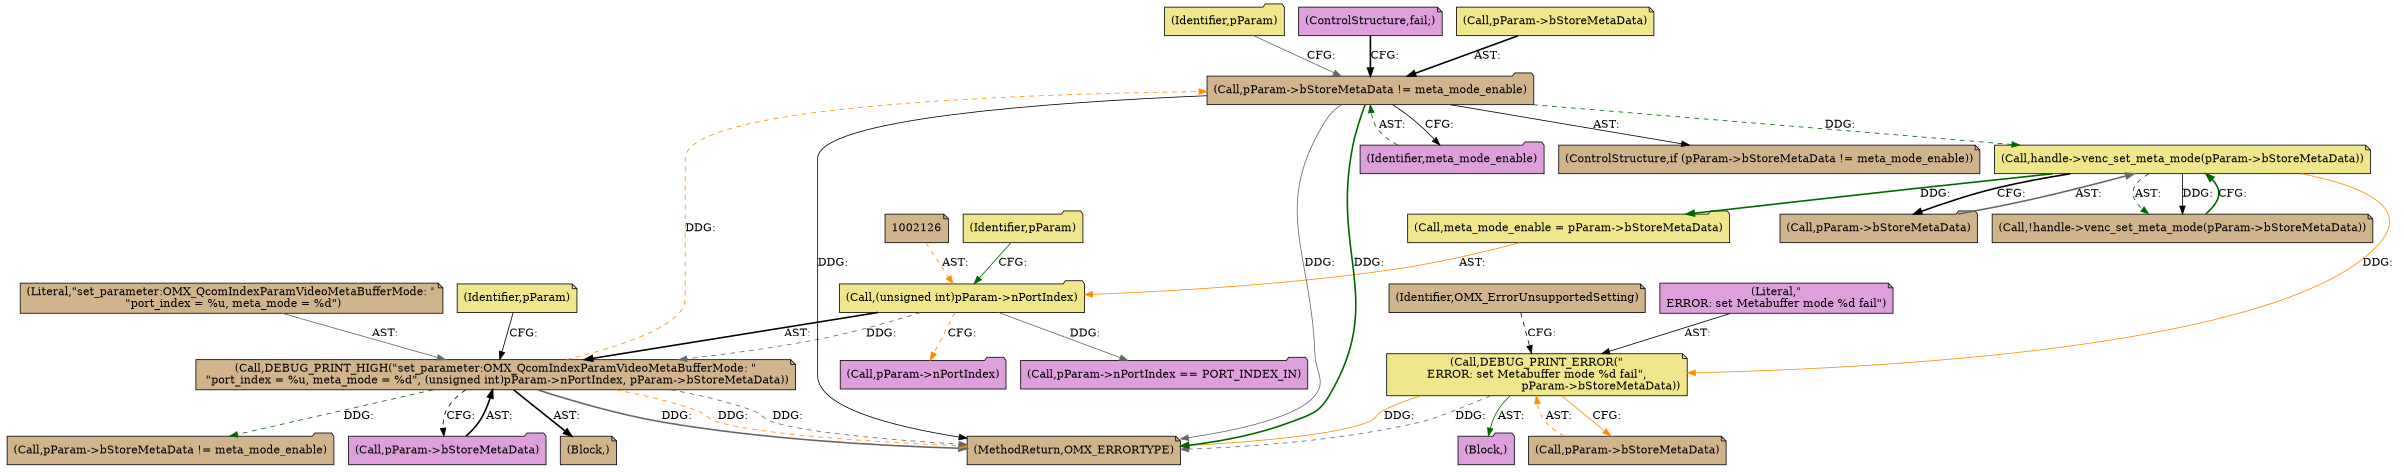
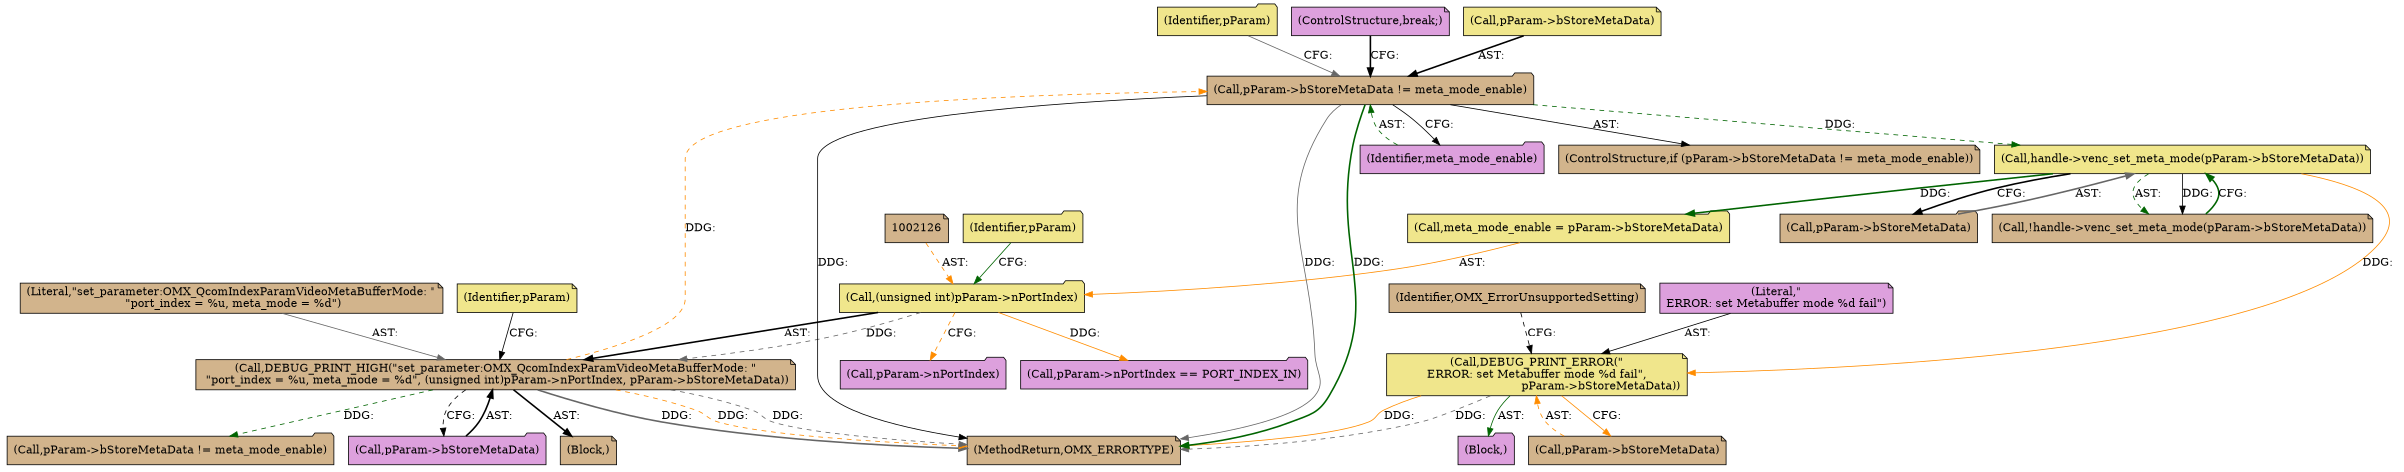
node "(ControlStructure,fail;)": label "(ControlStructure,fail;)" -> "(ControlStructure,break;)"
edge "(Call,(unsigned int)pParam->nPortIndex)" -> "(Call,pParam->nPortIndex == PORT_INDEX_IN)": color gray40 -> darkorange
